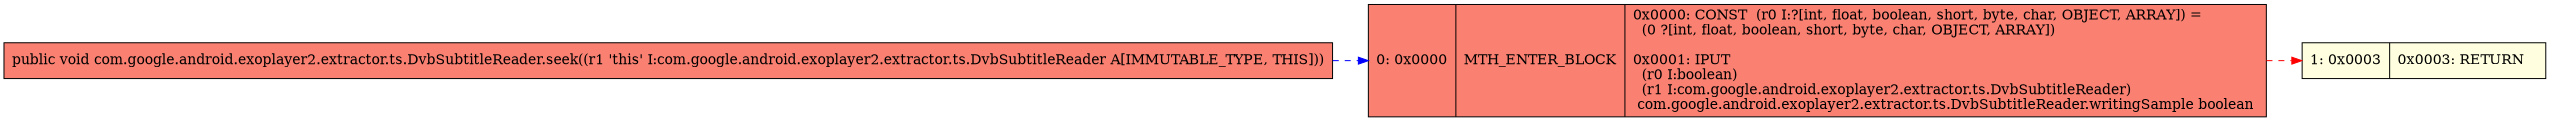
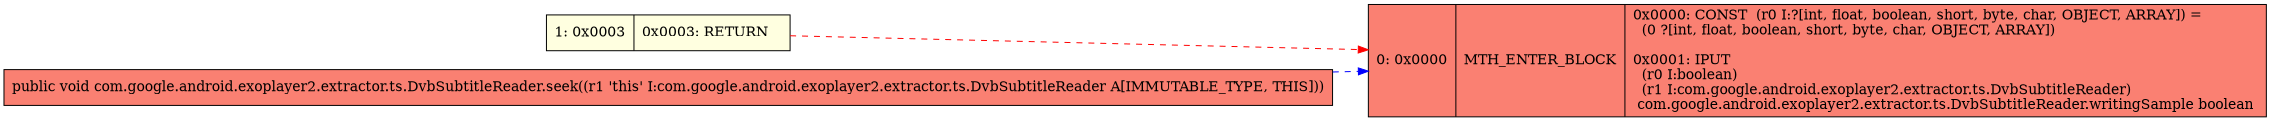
edge "0: 0x0000" -> "1: 0x0003": reversed
